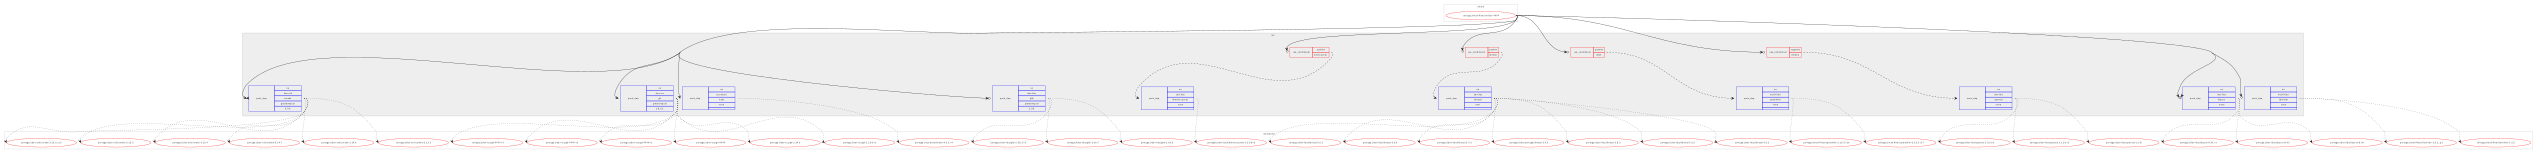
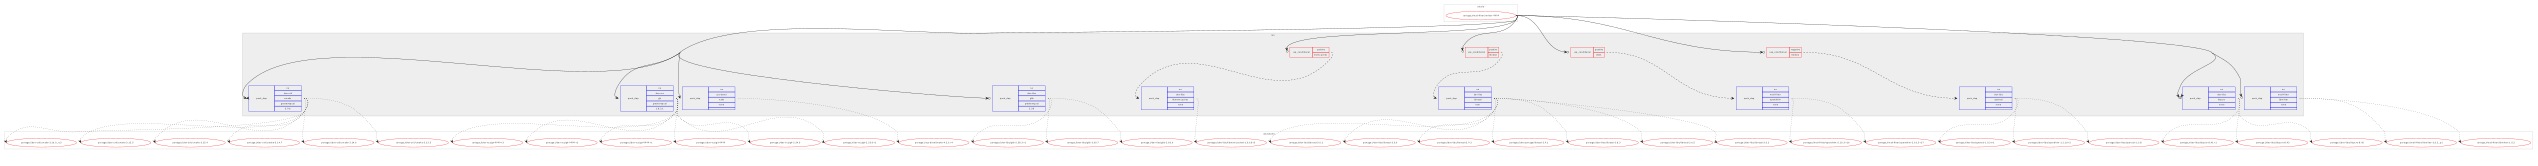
node "portage://dev-libs/openssl-1.1.1d-r2": label "portage://dev-libs/openssl-1.1.1d-r2" -> "portage://dev-libs/opendkim-1.1.1d-r2"
